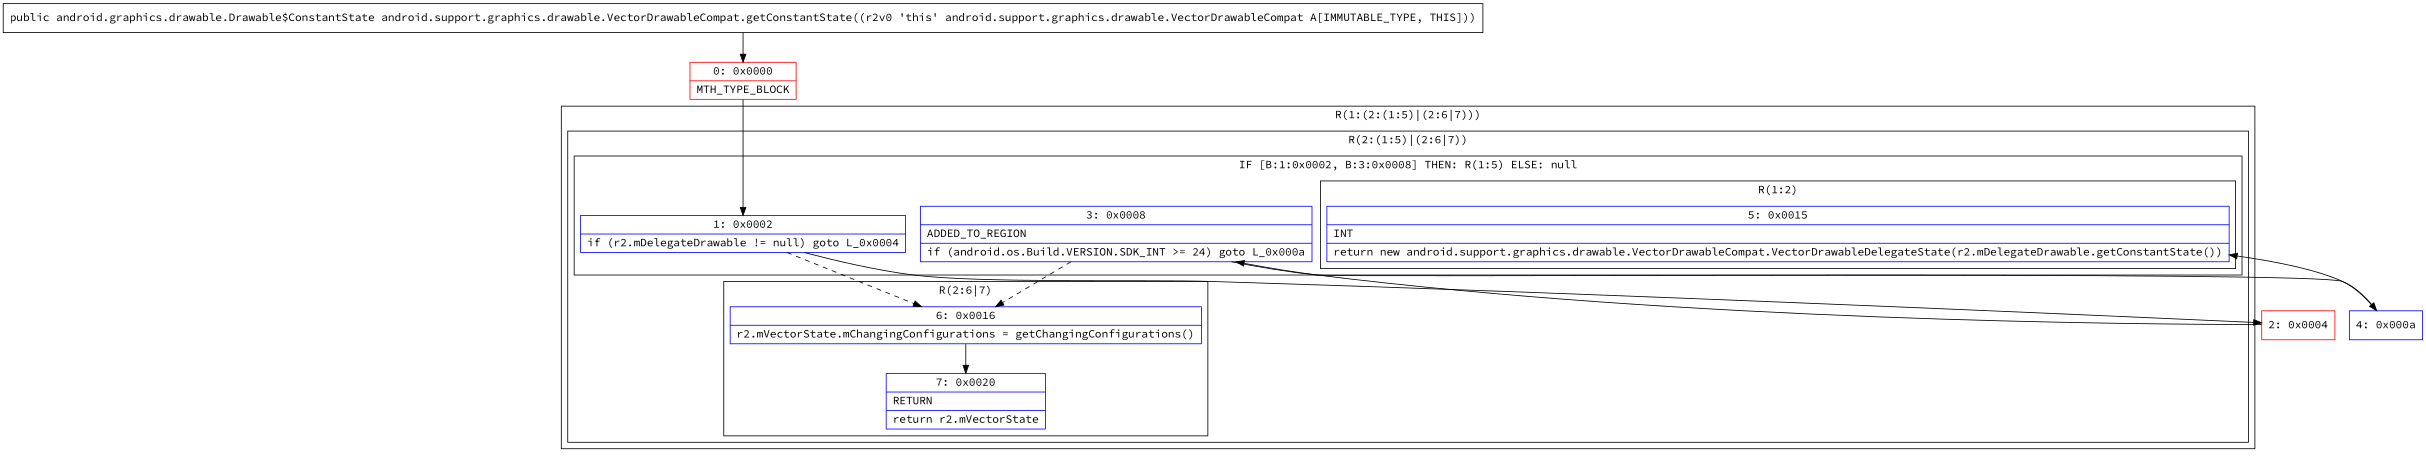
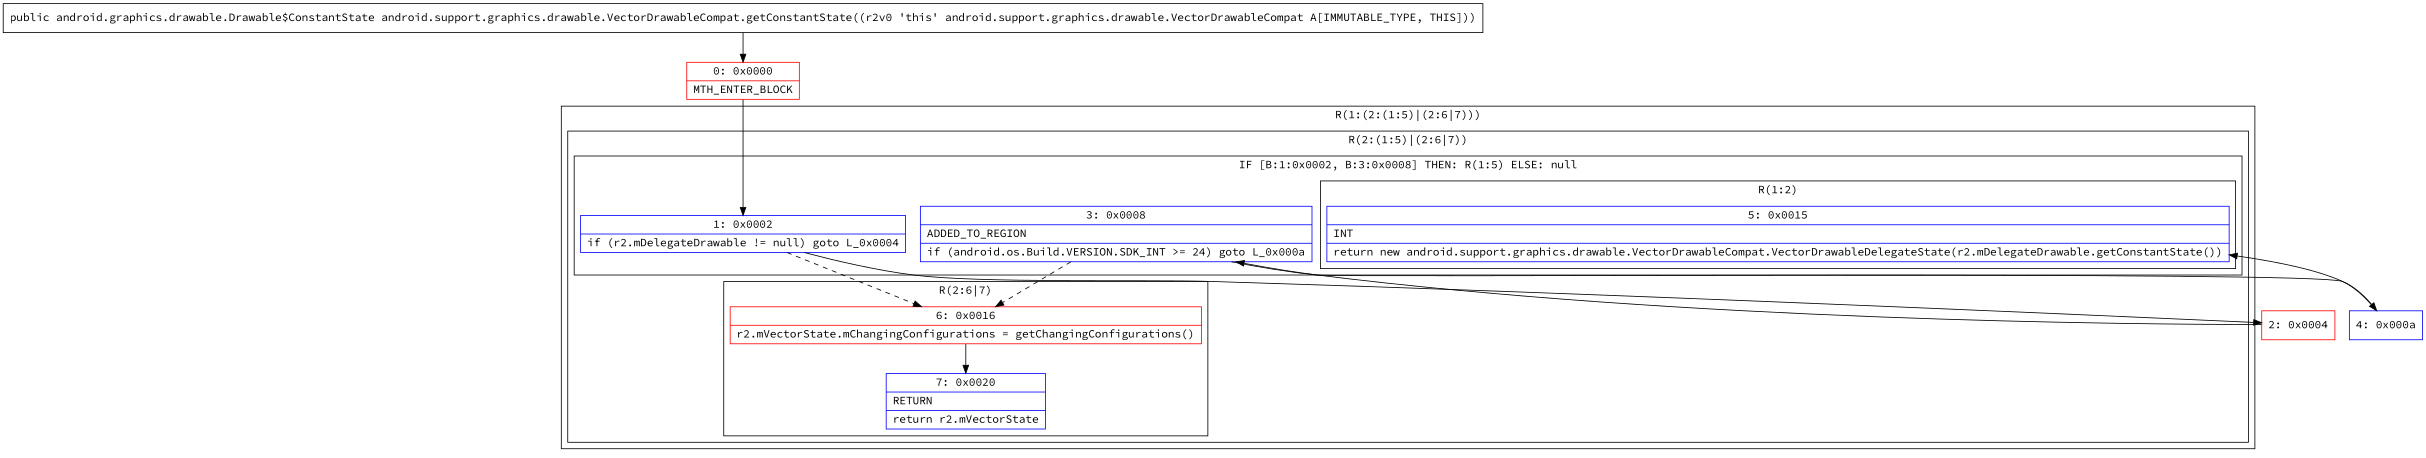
node "0: 0x0000": text "MTH_TYPE_BLOCK" -> "MTH_ENTER_BLOCK"
node "6: 0x0016": color blue -> red
